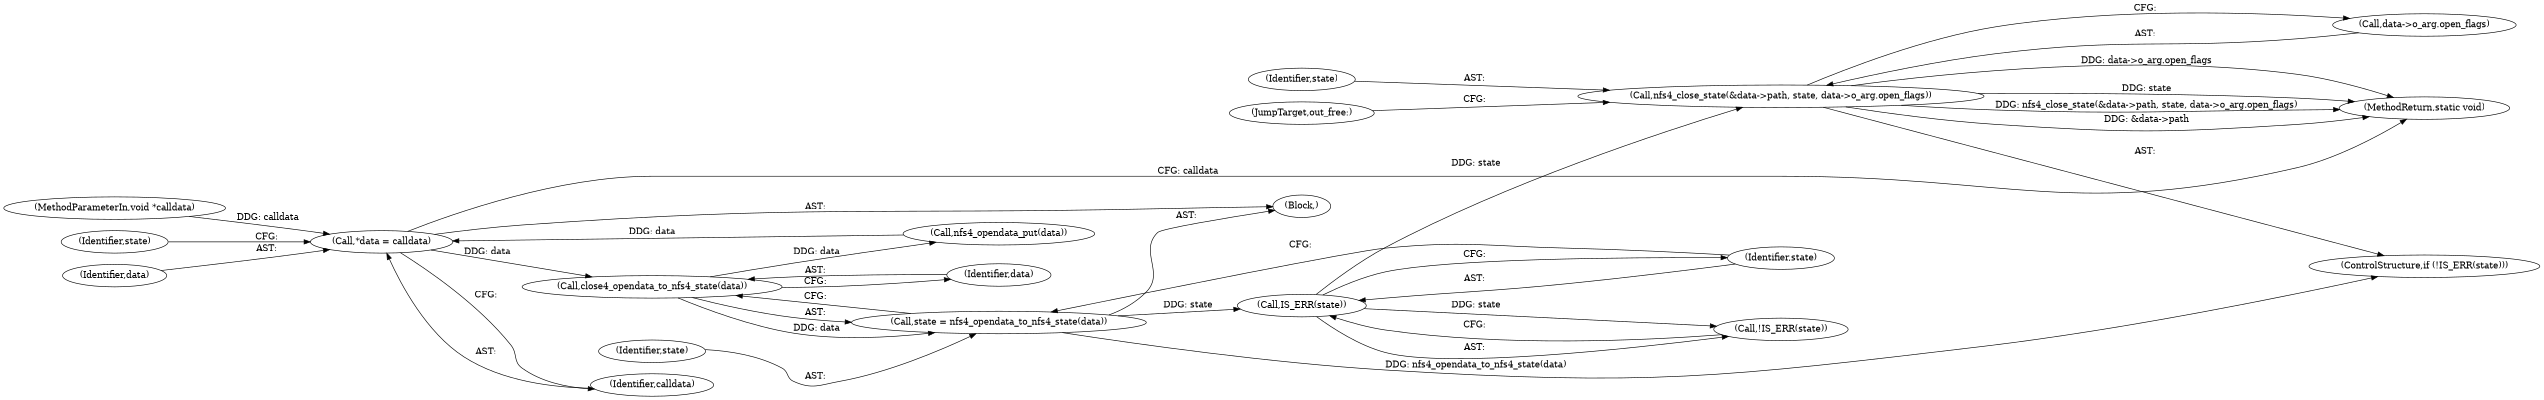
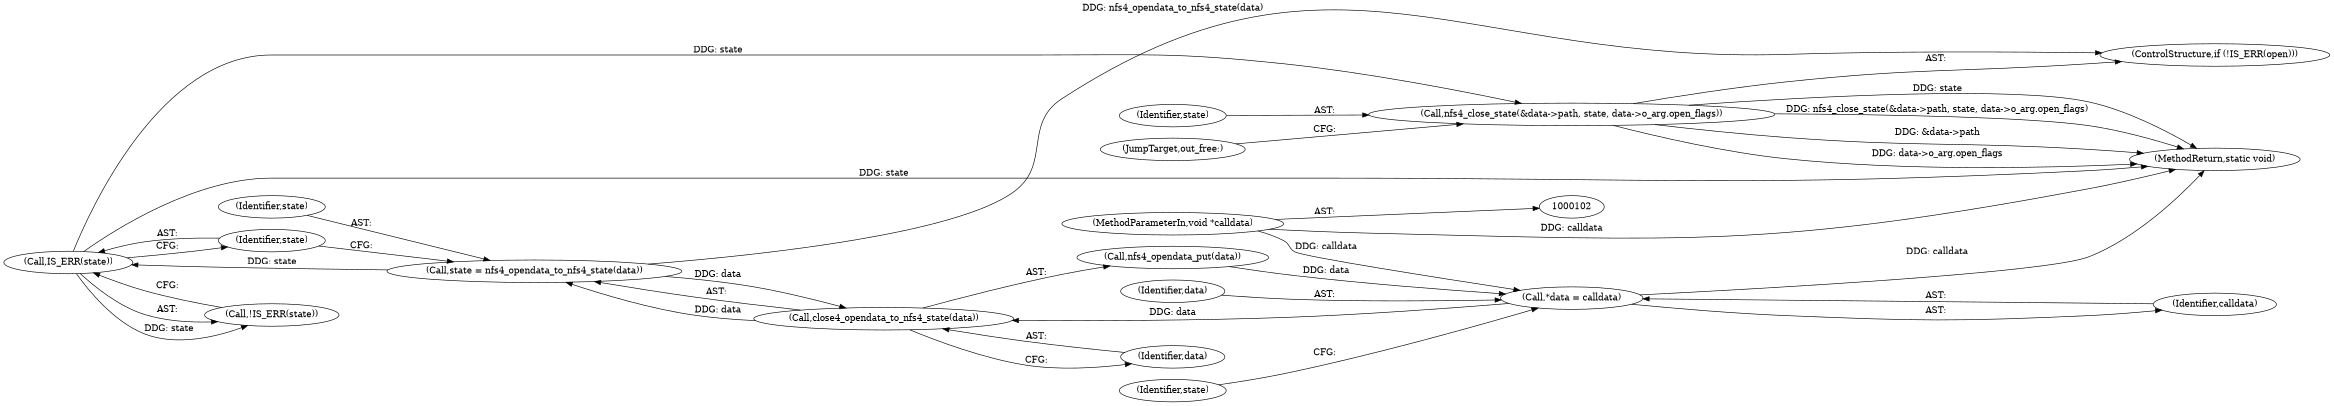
node "(Call,data->o_arg.open_flags)": removed
edge "(Call,*data = calldata)" -> "(MethodReturn,static void)": label "CFG: calldata" -> "DDG: calldata"
edge "(Call,IS_ERR(state))" -> "(MethodReturn,static void)": added, label "DDG: state"
node "(Block,)": removed
node "1000102": added
edge "(MethodParameterIn,void *calldata)" -> "(MethodReturn,static void)": added, label "DDG: calldata"
edge "(Call,close4_opendata_to_nfs4_state(data))" -> "(Call,nfs4_opendata_put(data))": label "DDG: data" -> "AST: "
node "(ControlStructure,if (!IS_ERR(state)))": label "(ControlStructure,if (!IS_ERR(state)))" -> "(ControlStructure,if (!IS_ERR(open)))"
edge "(Call,*data = calldata)" -> "(Identifier,calldata)": label "CFG: " -> "AST: "
edge "(Call,state = nfs4_opendata_to_nfs4_state(data))" -> "(Call,close4_opendata_to_nfs4_state(data))": label "CFG: " -> "DDG: data"
